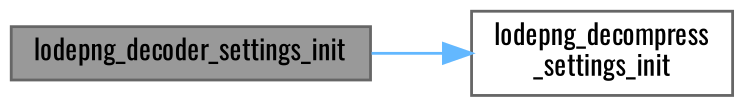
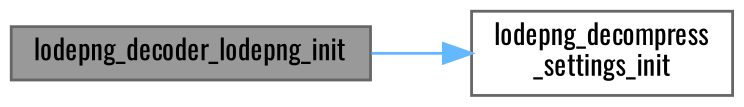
node "lodepng_decoder_settings_init": label "lodepng_decoder_settings_init" -> "lodepng_decoder_lodepng_init"
